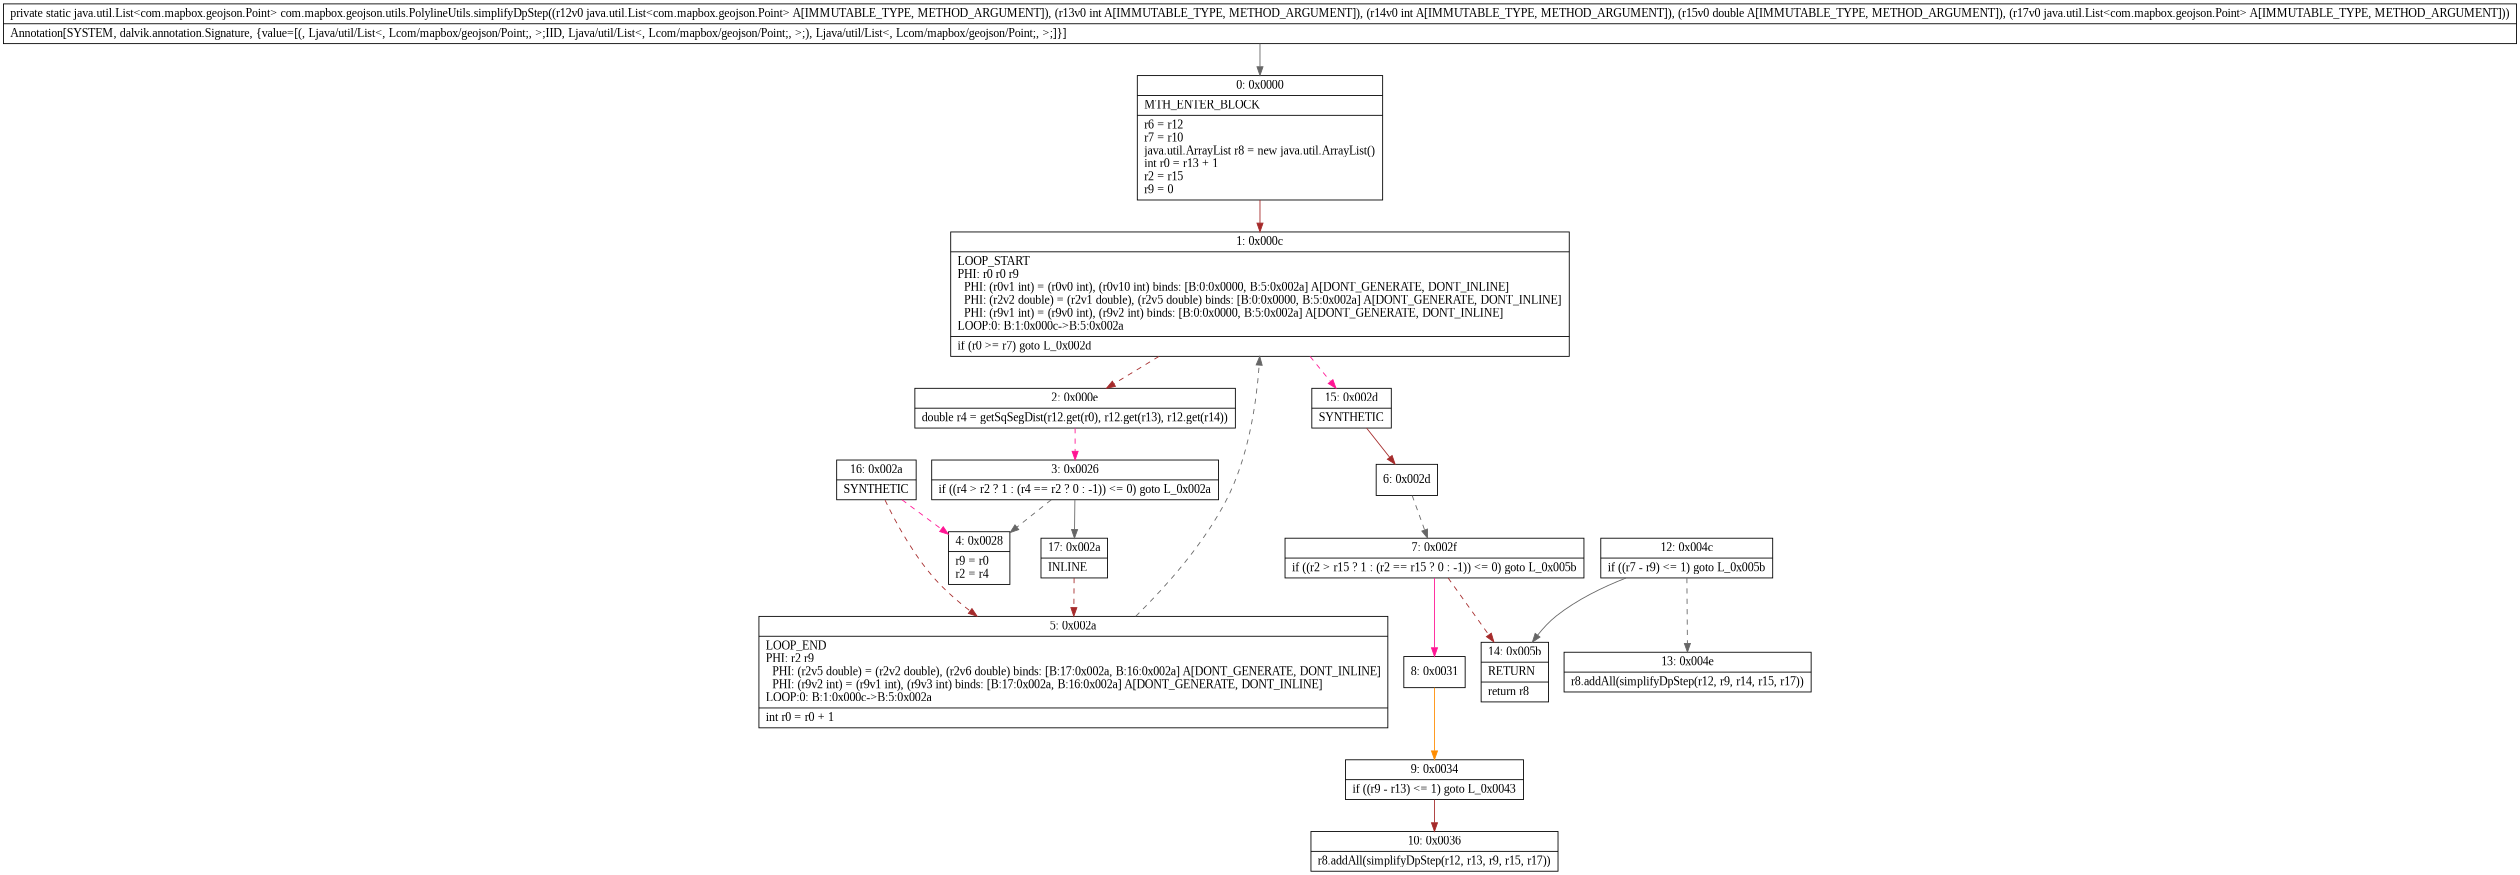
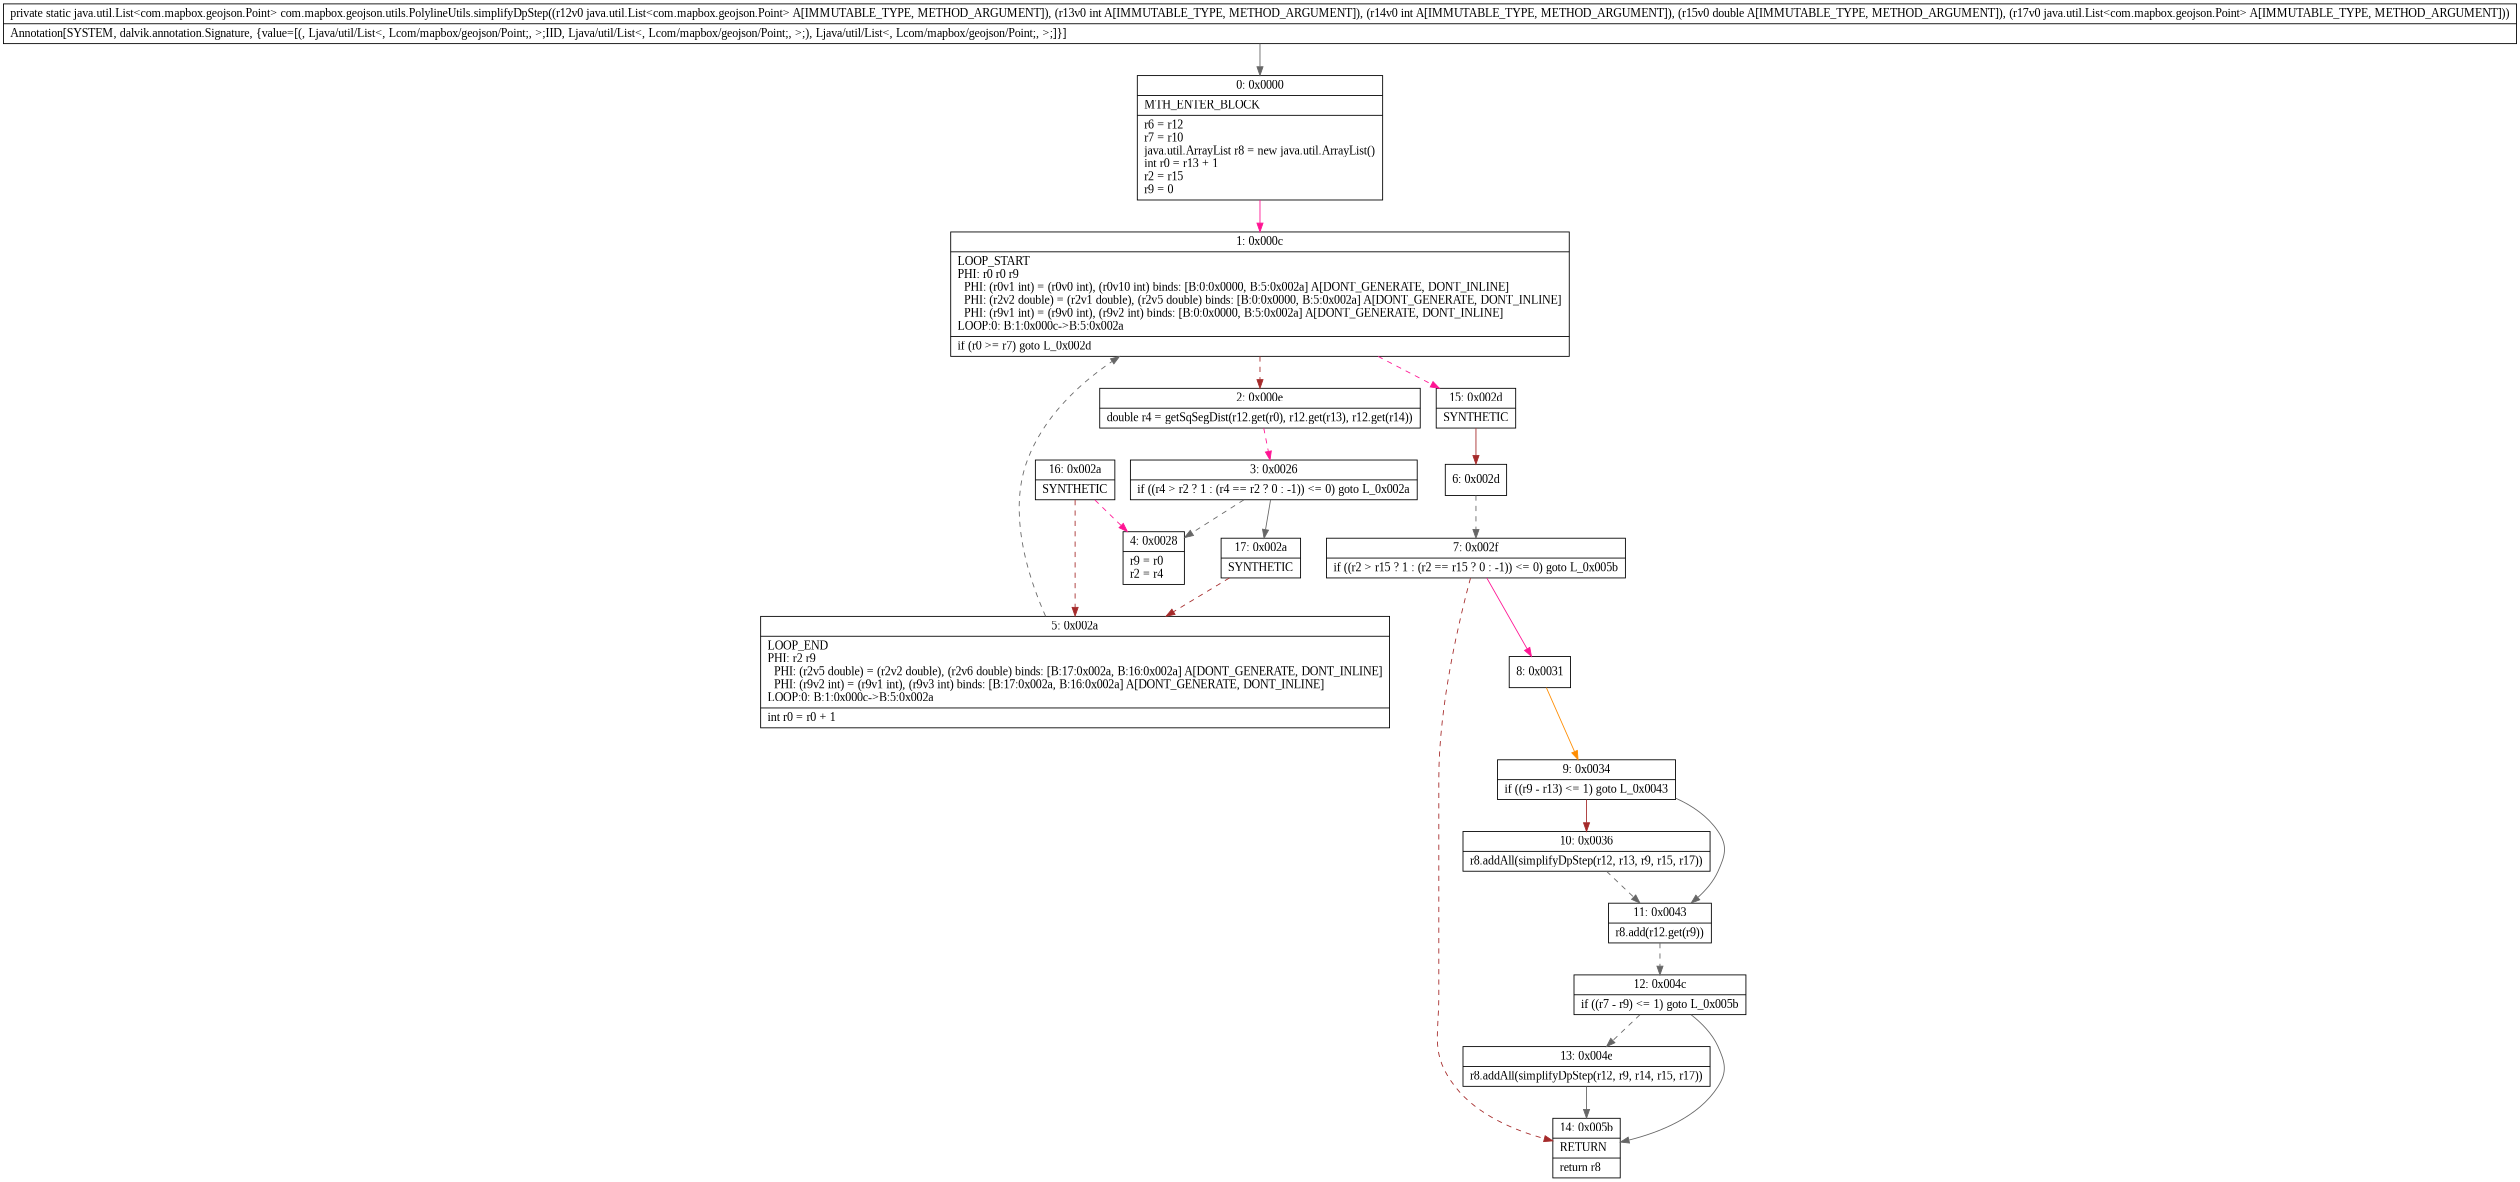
edge "0: 0x0000" -> "1: 0x000c": color brown -> deeppink
node "17: 0x002a": text "INLINE" -> "SYNTHETIC"
node "11: 0x0043": added
edge "13: 0x004e" -> "14: 0x005b": added
